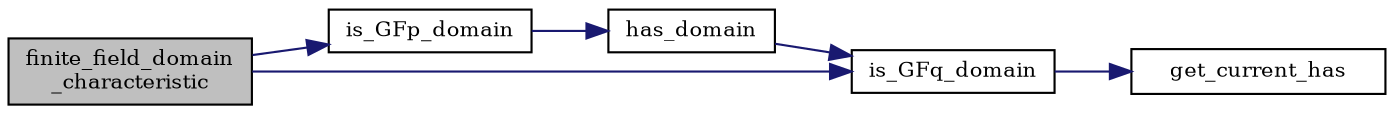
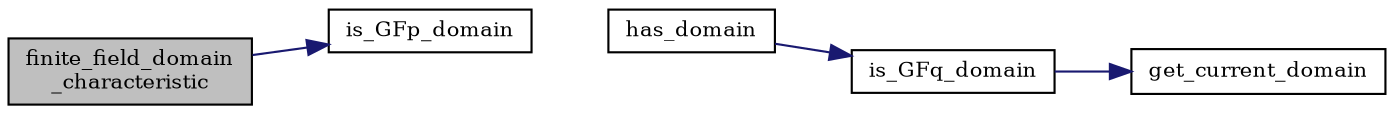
edge "is_GFp_domain" -> "has_domain": removed
edge "finite_field_domain _characteristic" -> "is_GFq_domain": removed
node "get_current_has": label "get_current_has" -> "get_current_domain"
